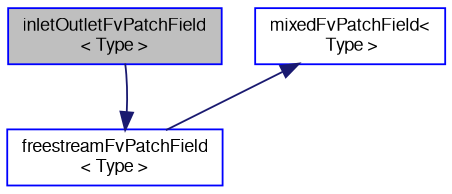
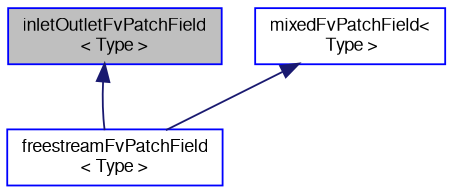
edge "inletOutletFvPatchField < Type >" -> "freestreamFvPatchField < Type >": reversed
